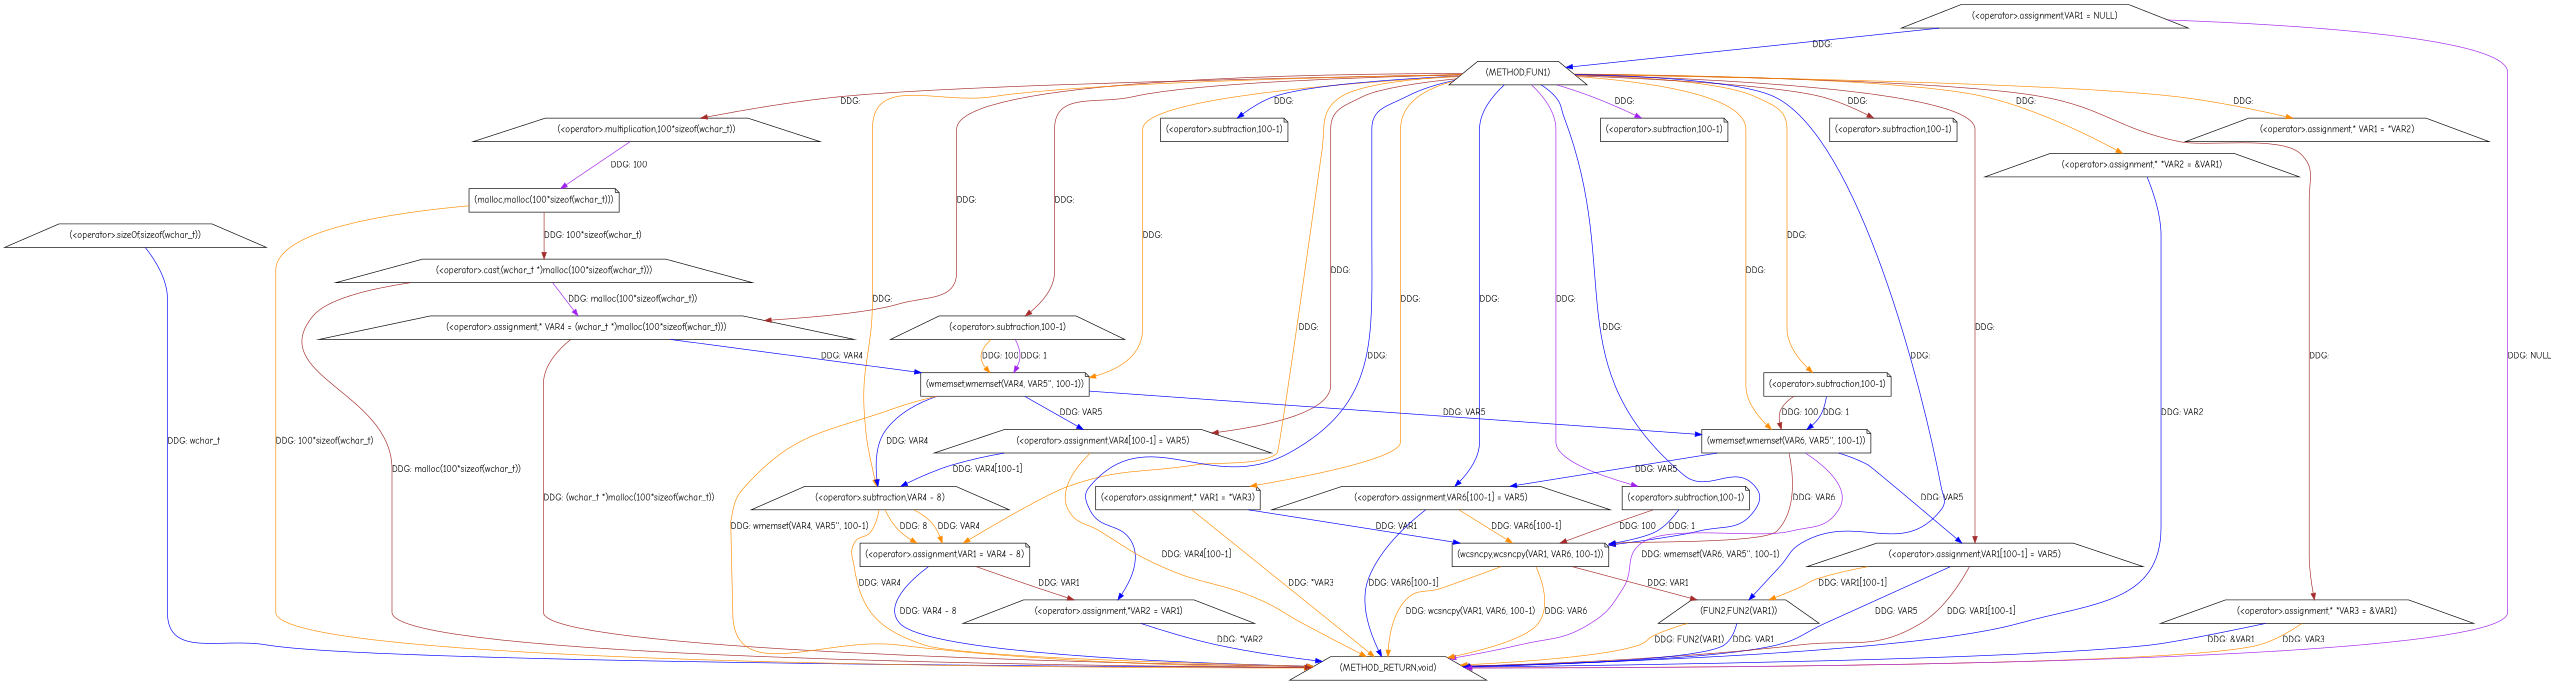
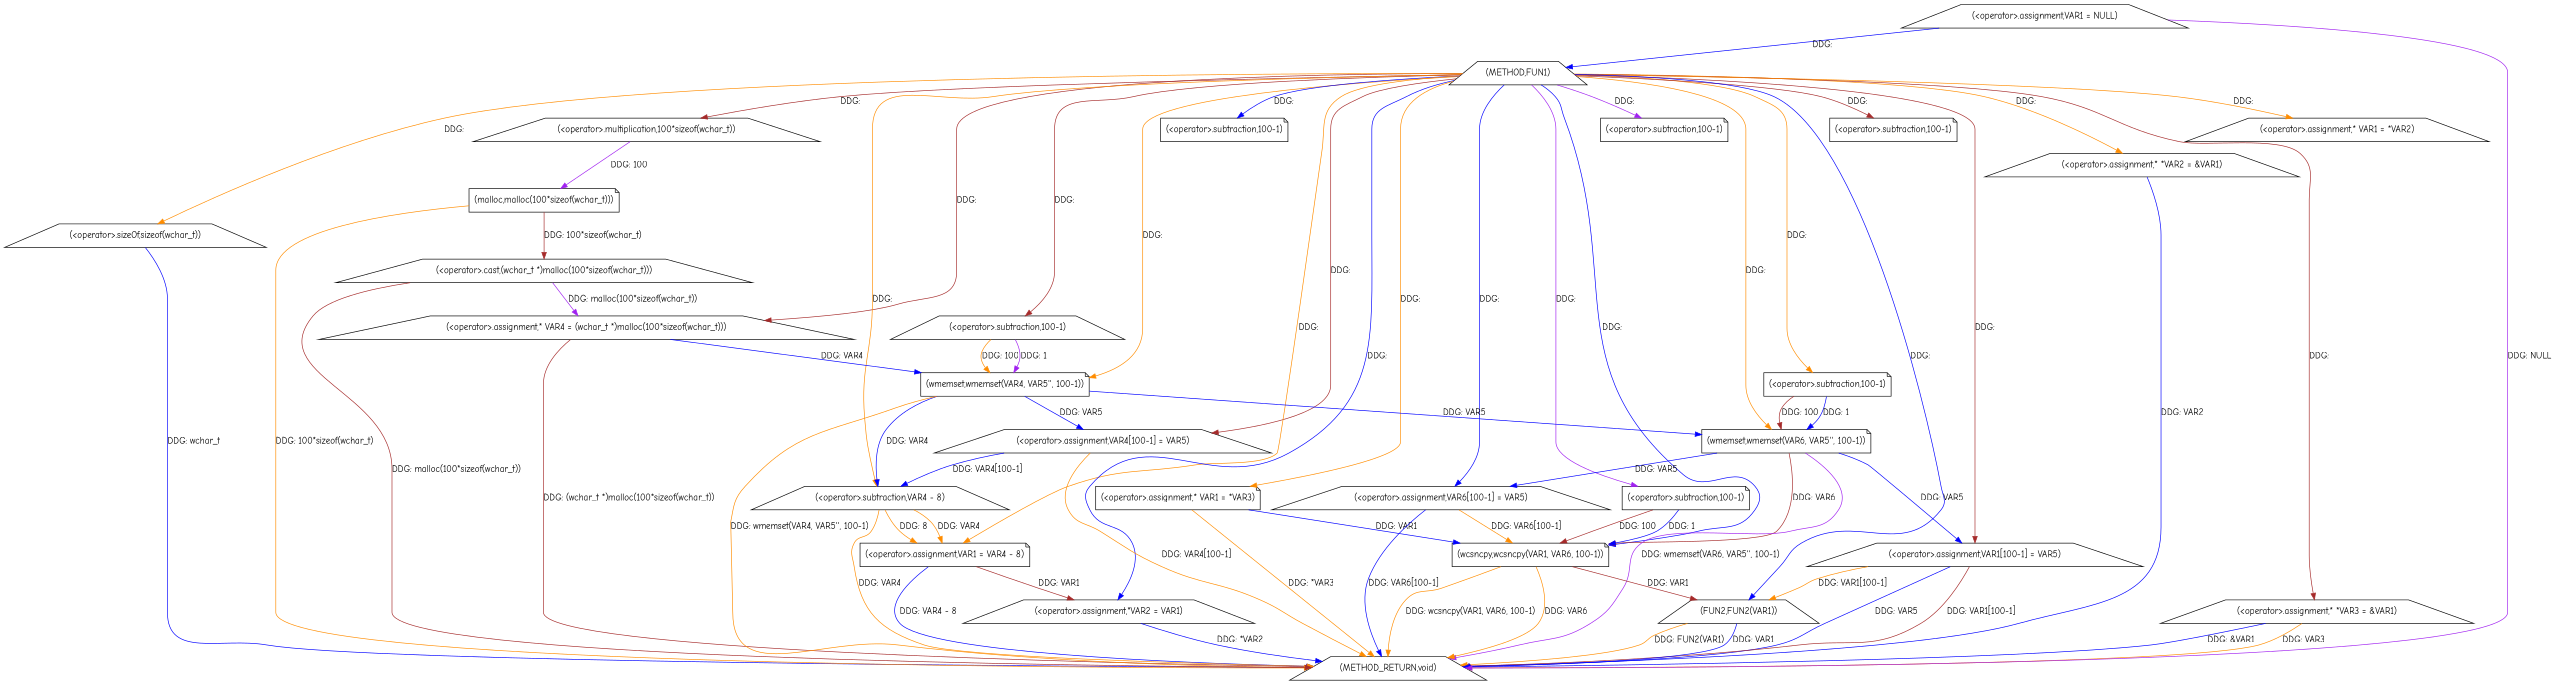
edge "(METHOD,FUN1)" -> "(<operator>.sizeOf,sizeof(wchar_t))": added, label "DDG:"
